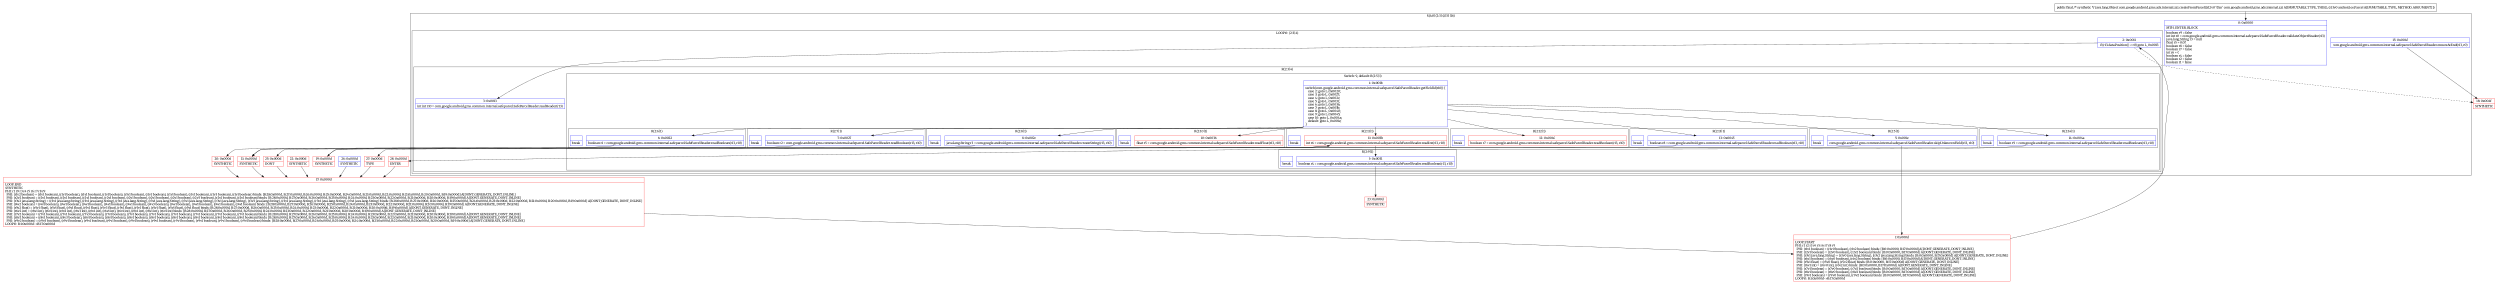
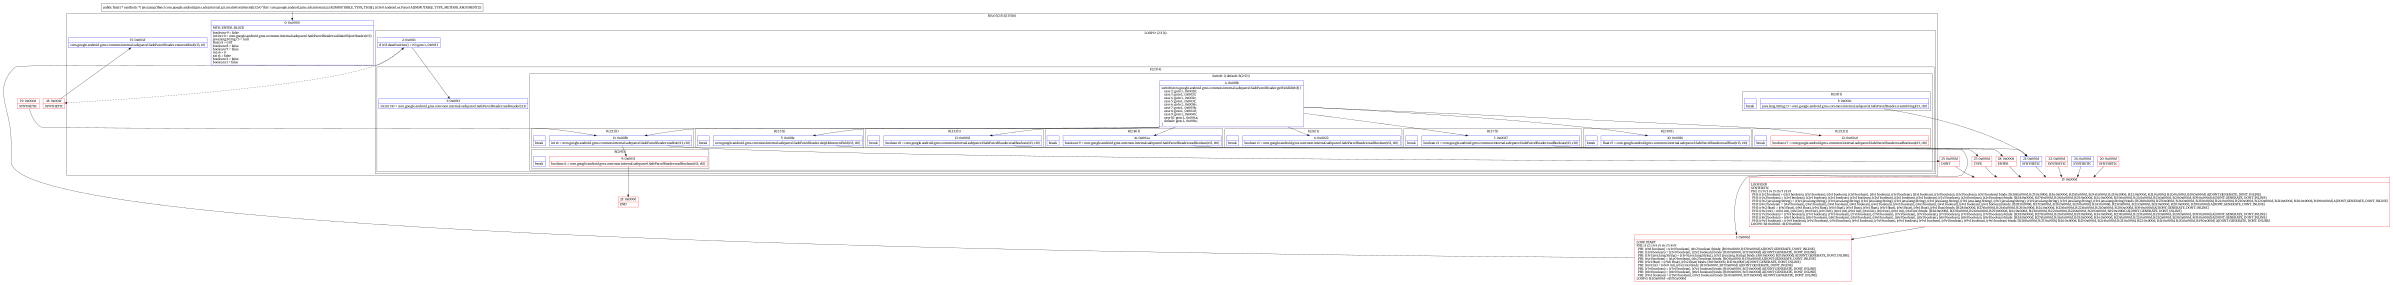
node "0: 0x0000": text "boolean r4 = false" -> "zzi r4 = false"
edge "15: 0x004f" -> "18: 0x004f": reversed
edge "4: 0x001b" -> "8: 0x002c": removed
node "10: 0x0036": color red -> blue
node "11: 0x003b": color red -> blue
edge "6: 0x0022" -> "20: 0x000d": removed
edge "5: 0x001e" -> "19: 0x000d": removed
node "21: 0x000d": color red -> blue
node "9: 0x0031": color blue -> red
node "23: 0x000d": text "SYNTHETIC" -> "END"
